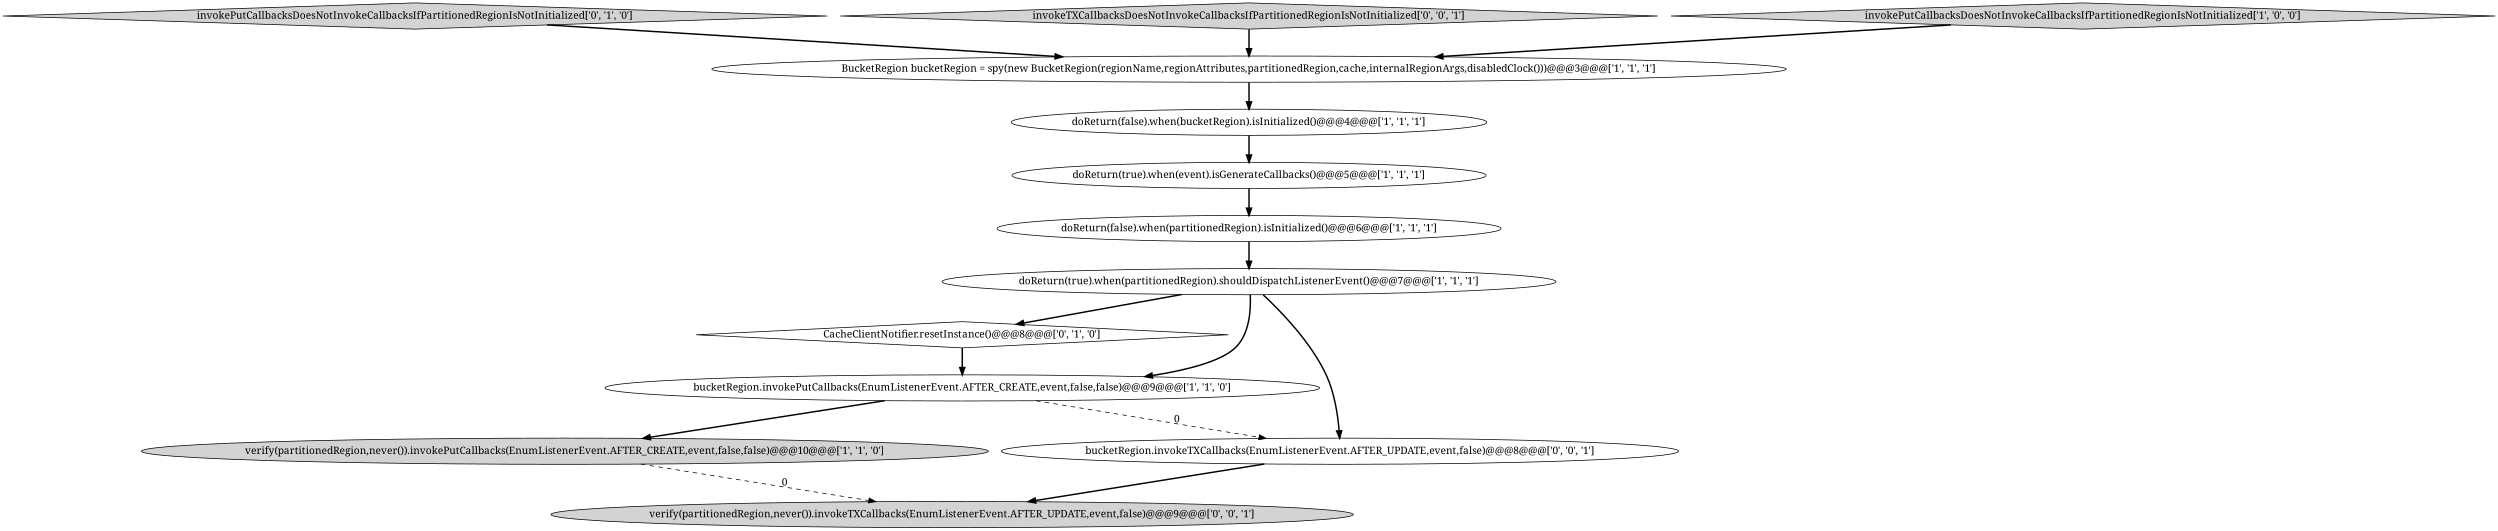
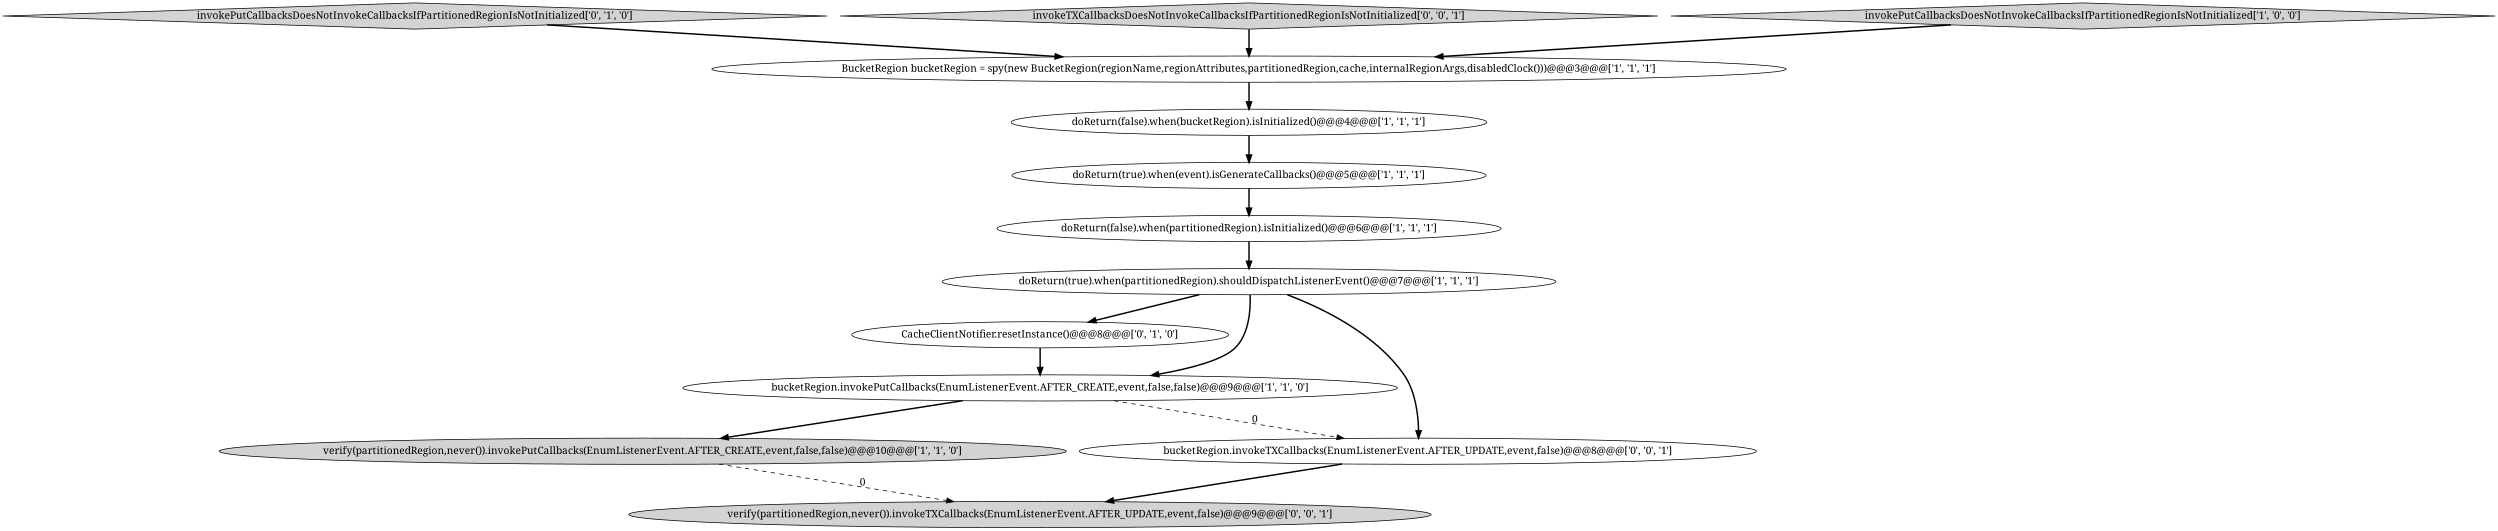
node "CacheClientNotifier.resetInstance()@@@8@@@['0', '1', '0']": shape diamond -> ellipse
